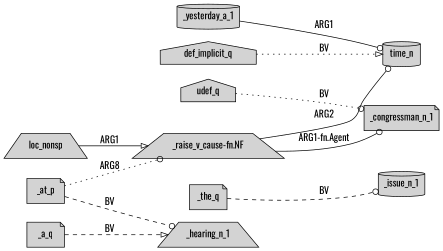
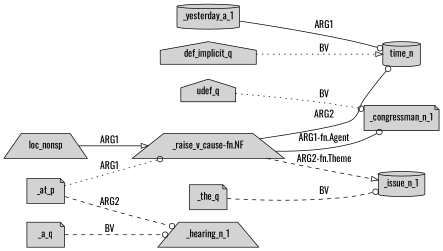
edge "_at_p" -> "_raise_v_cause-fn.NF": label "ARG8" -> "ARG1"
edge "_raise_v_cause-fn.NF" -> "_issue_n_1": added, label "ARG2-fn.Theme"
edge "_at_p" -> "_hearing_n_1": label "BV" -> "ARG2"
edge "_a_q" -> "_hearing_n_1": arrowhead onormal -> odot
